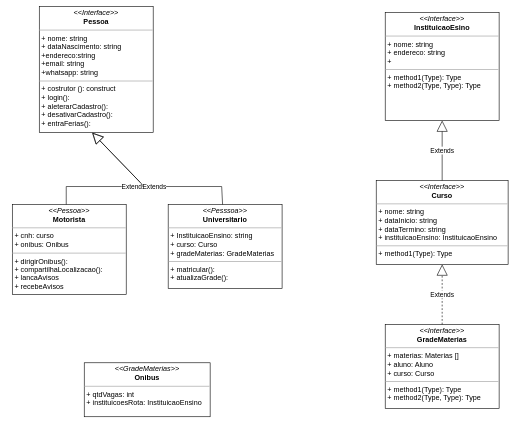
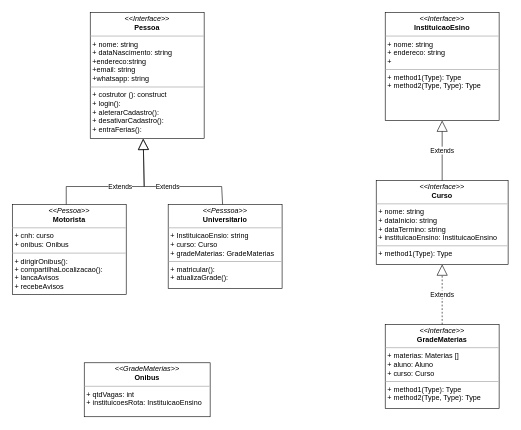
node "<<Interface>> Pessoa + nome: string + dataNascimento: string +endereco:string +email: string +whatsapp: string + costrutor (): construct + login(): + aleterarCadastro(): + desativarCadastro(): + entraFerias():": moved (96, 69) -> (147, 75)
node "<<Pesssoa>> Universitario + InstituicaoEnsino: string + curso: Curso + gradeMaterias: GradeMaterias + matricular(): + atualizaGrade():": label "<<Pesssoa>> Universitario + InstituicaoEnsino: string + curso: Curso + gradeMaterias: GradeMaterias + matricular(): + atualizaGrade():" -> "<<Pesssoa>> Universitario + InstituicaoEnsio: string + curso: Curso + gradeMaterias: GradeMaterias + matricular(): + atualizaGrade():"
